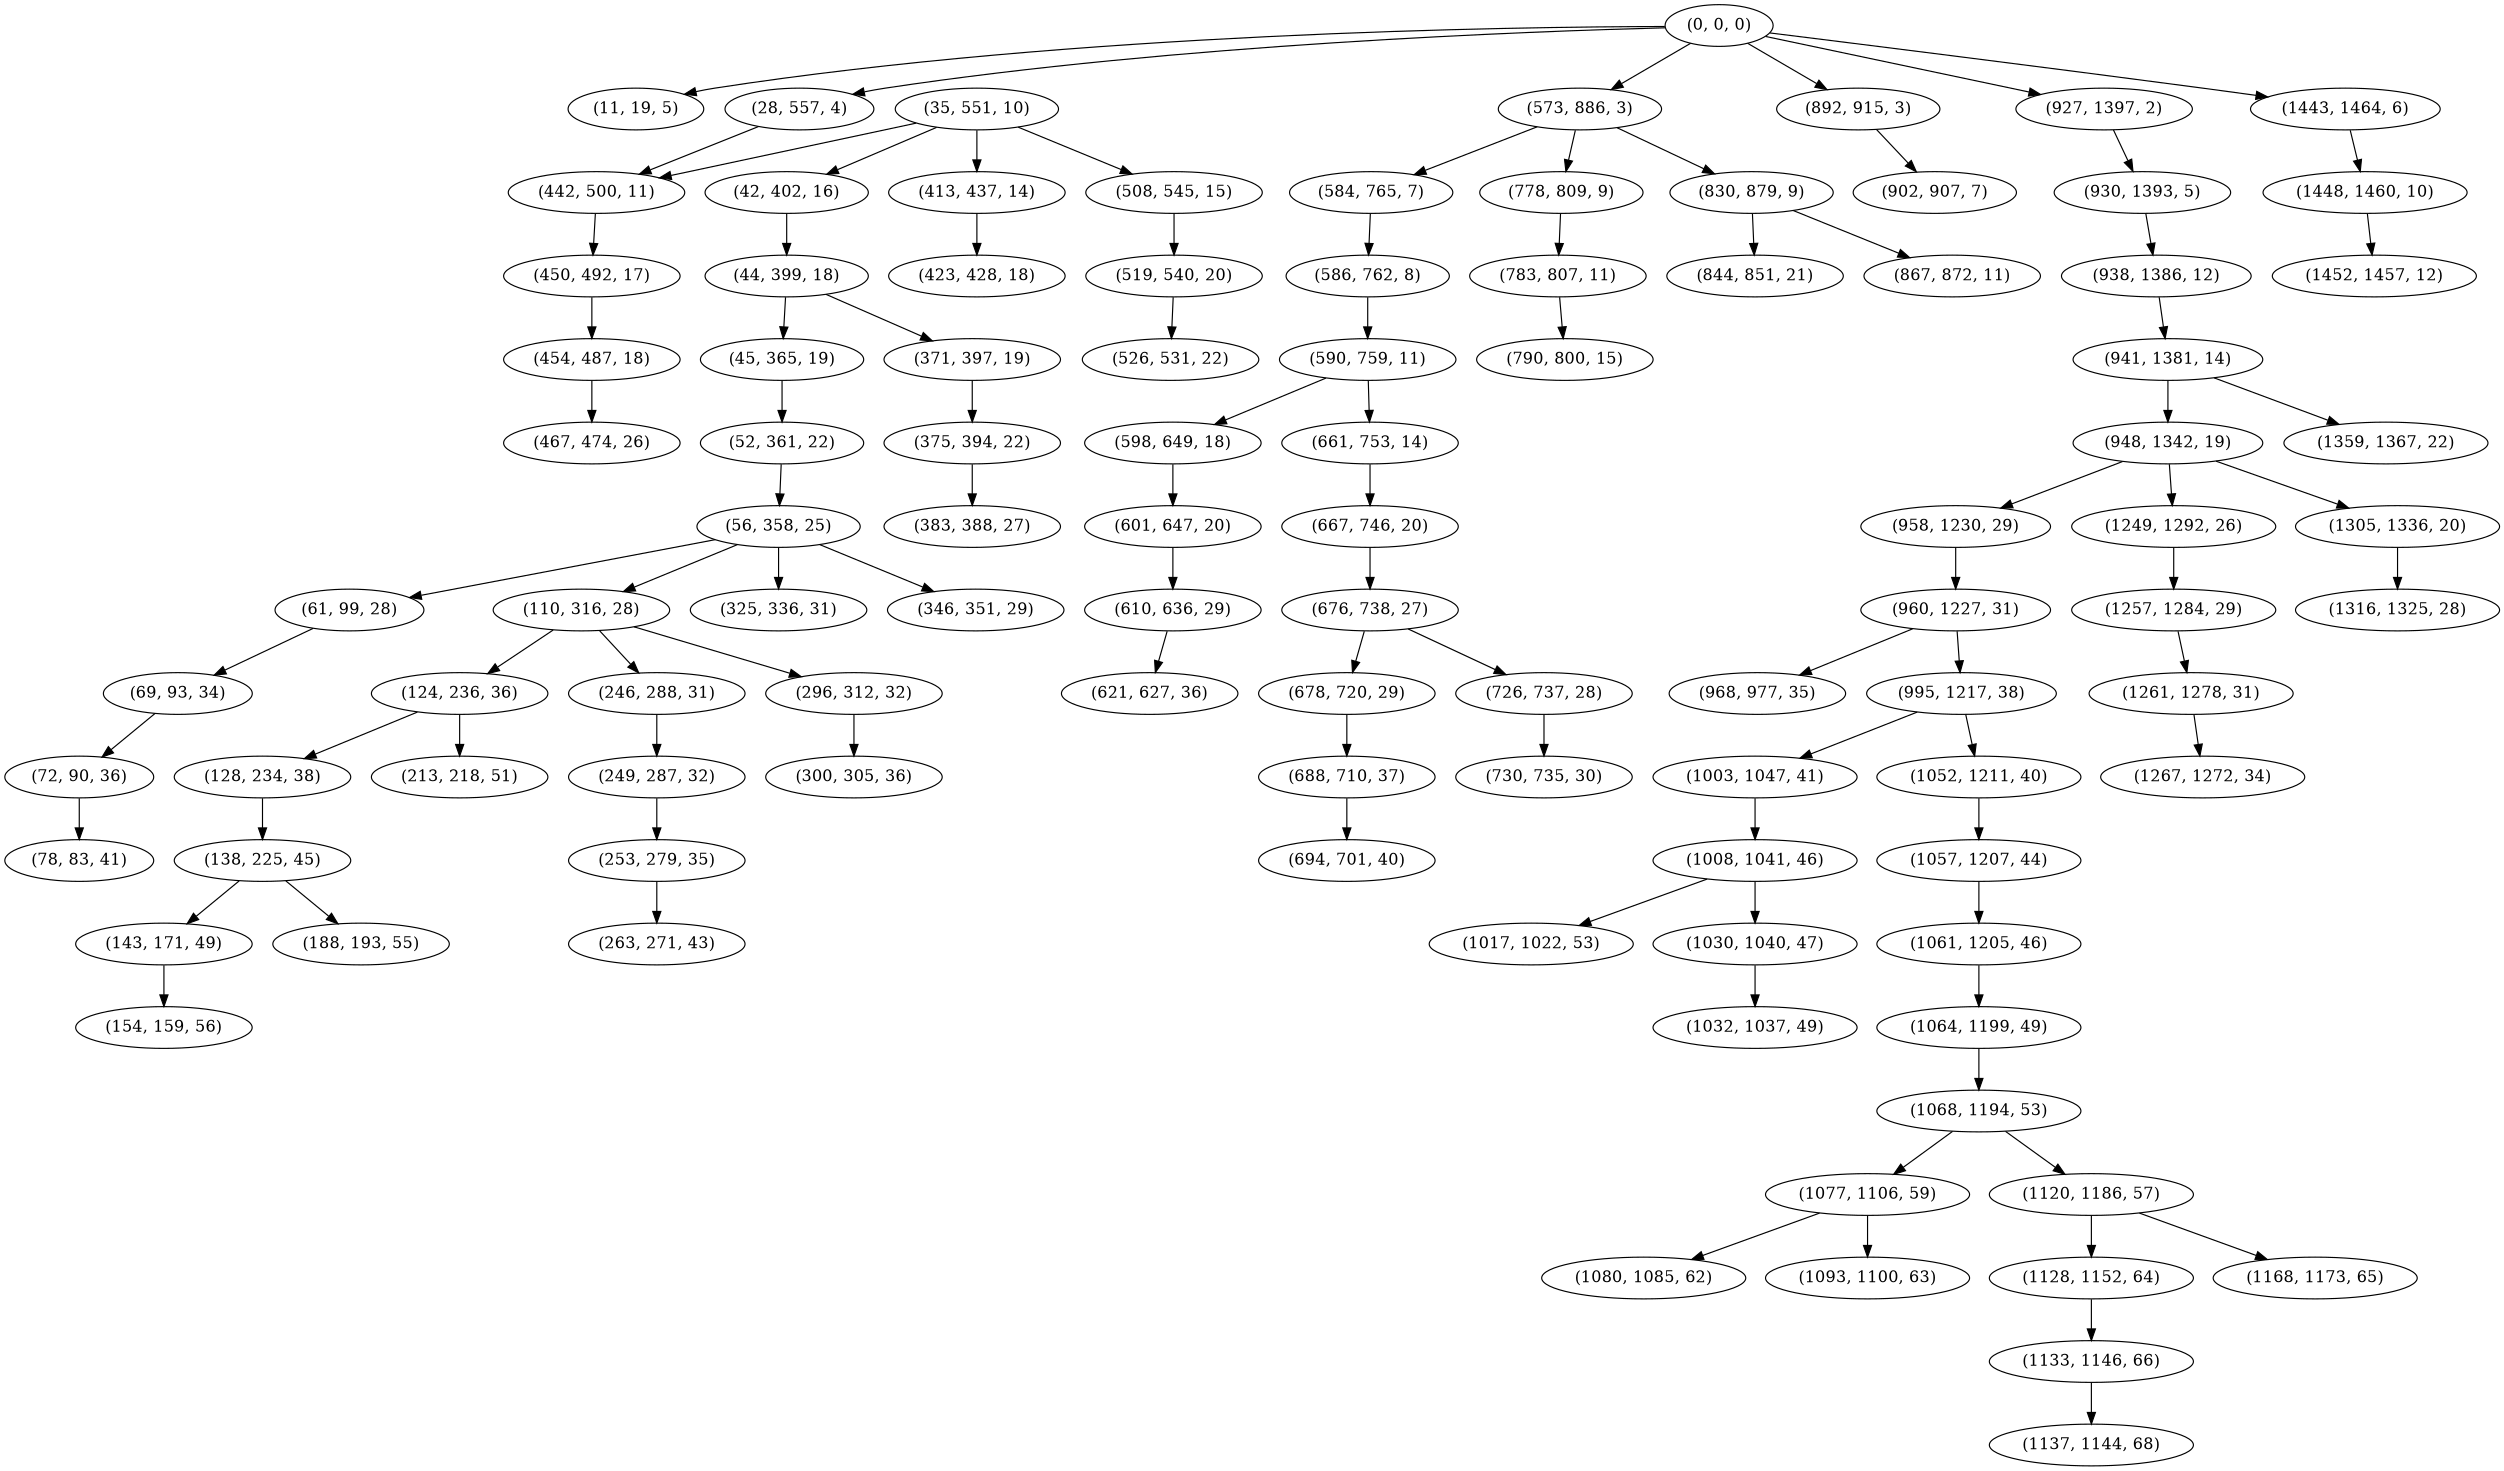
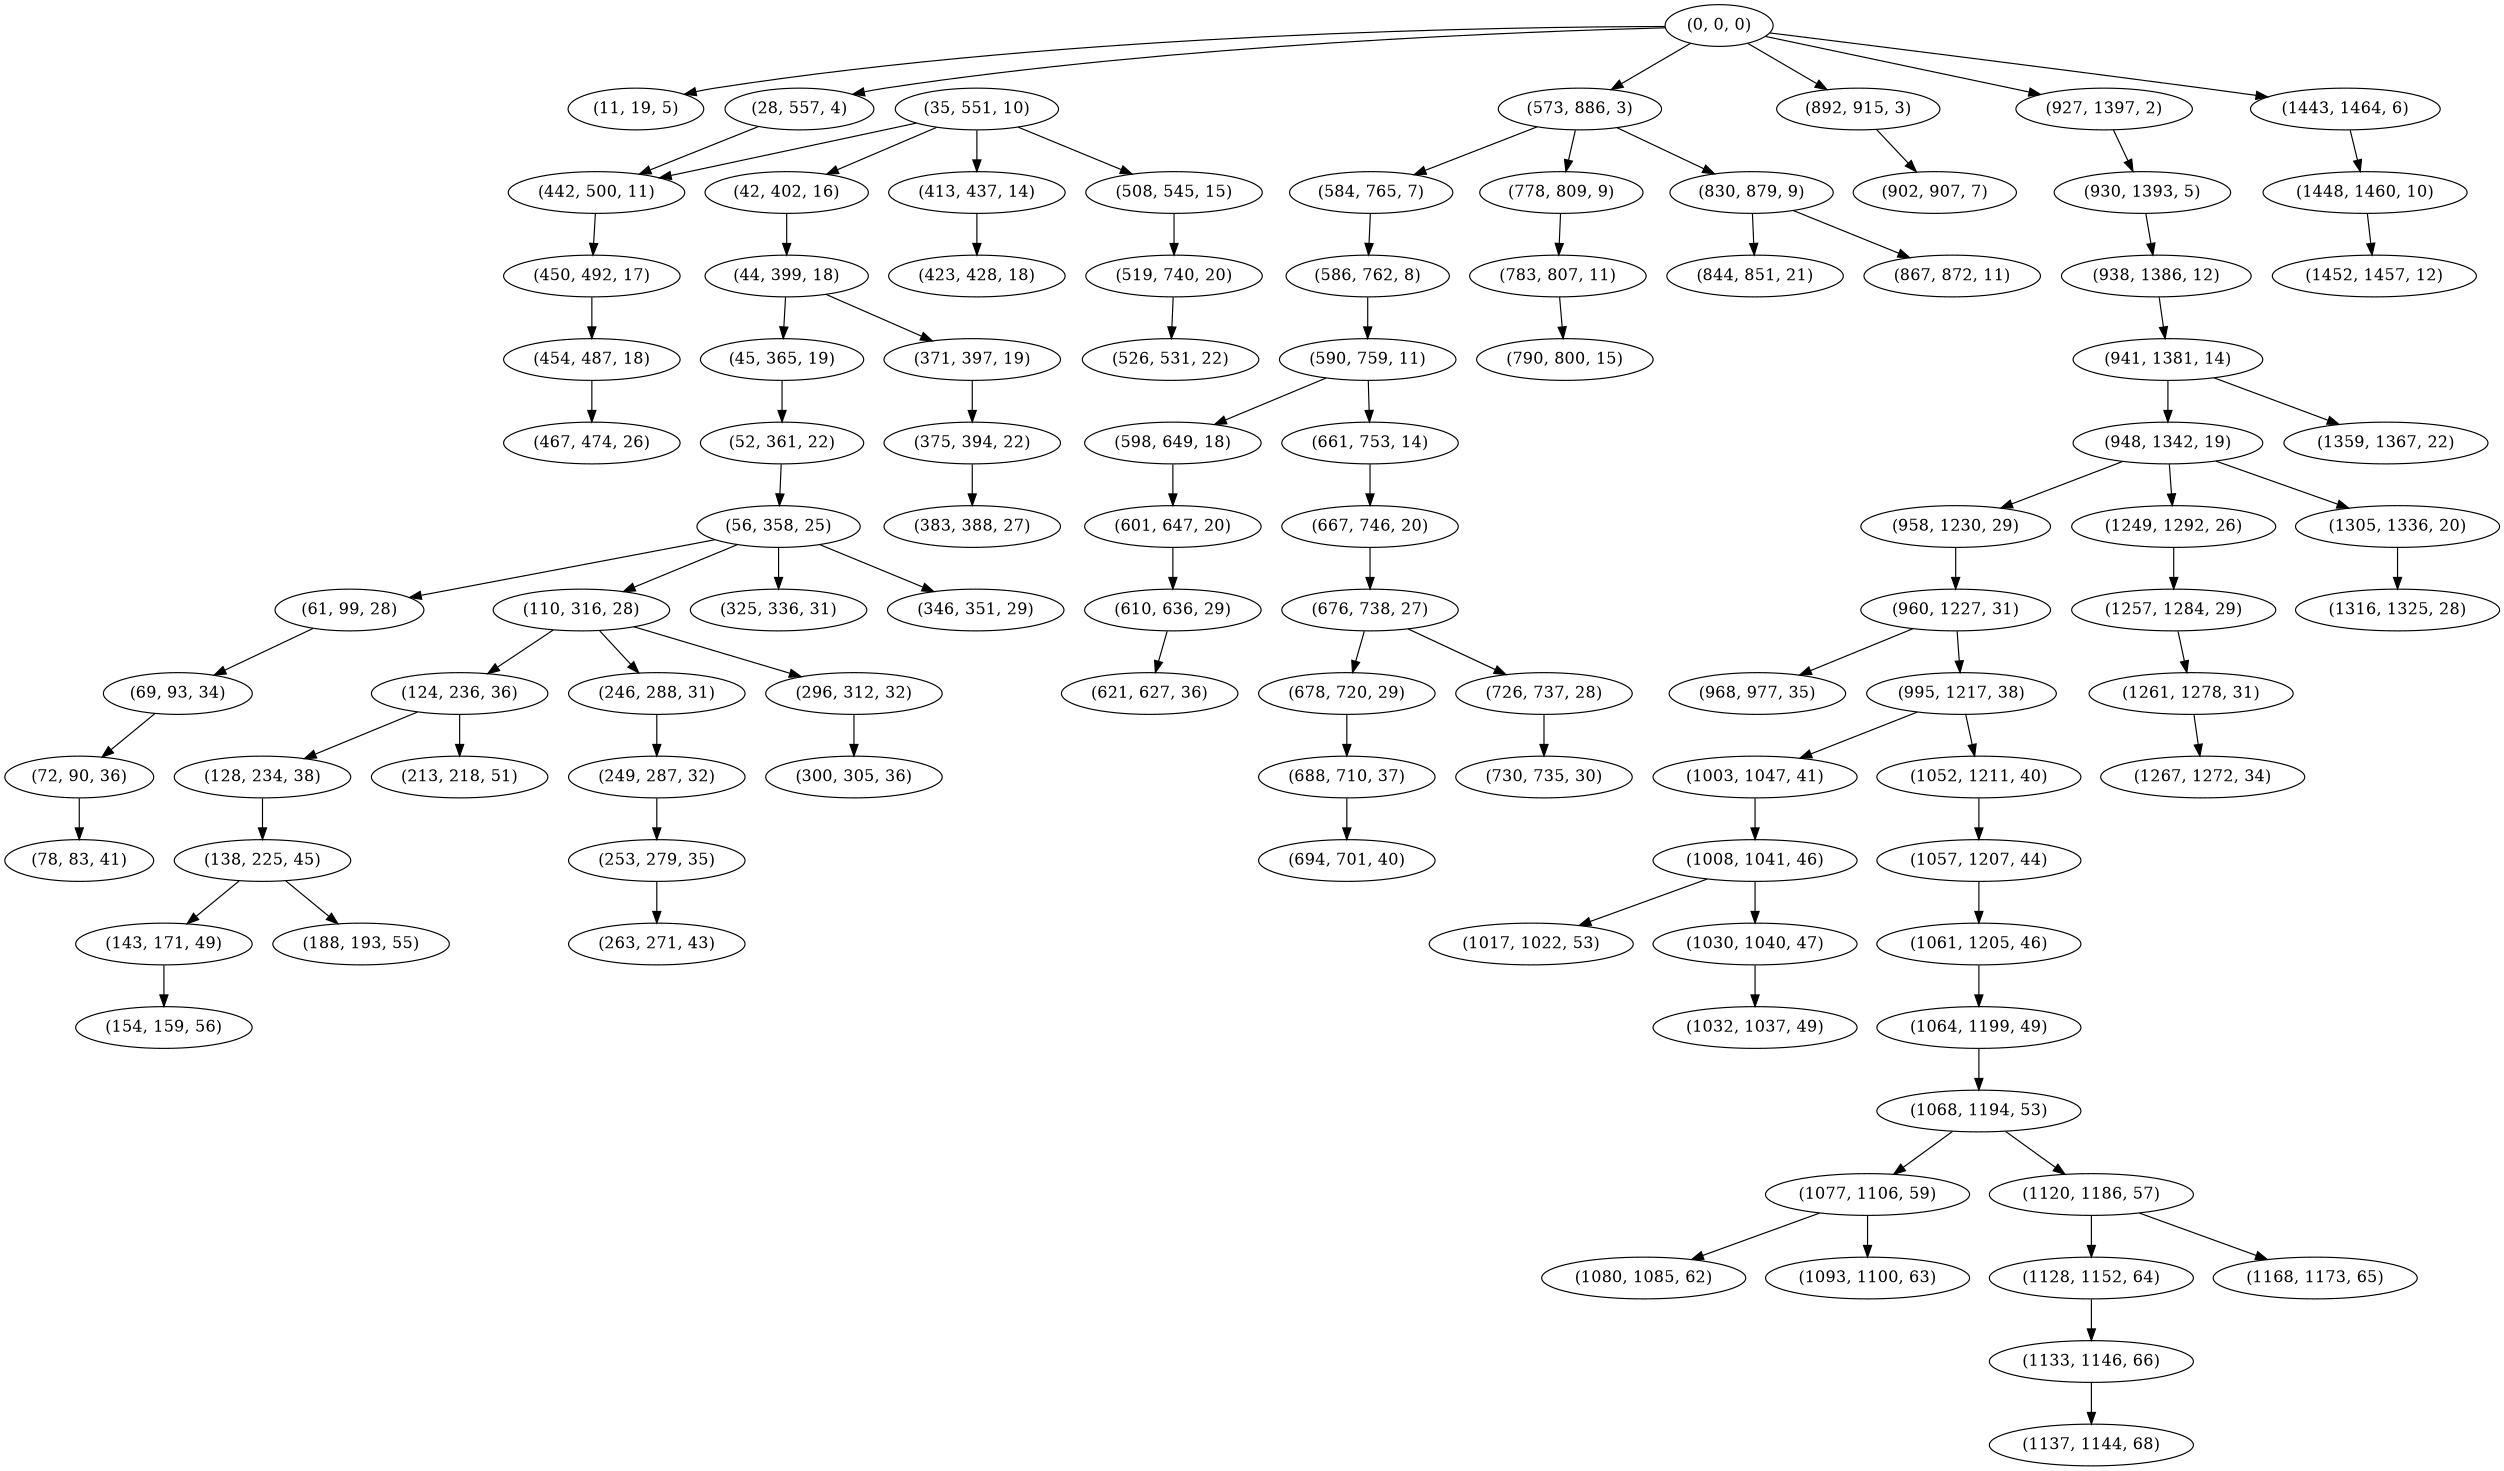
node "(519, 540, 20)": label "(519, 540, 20)" -> "(519, 740, 20)"
